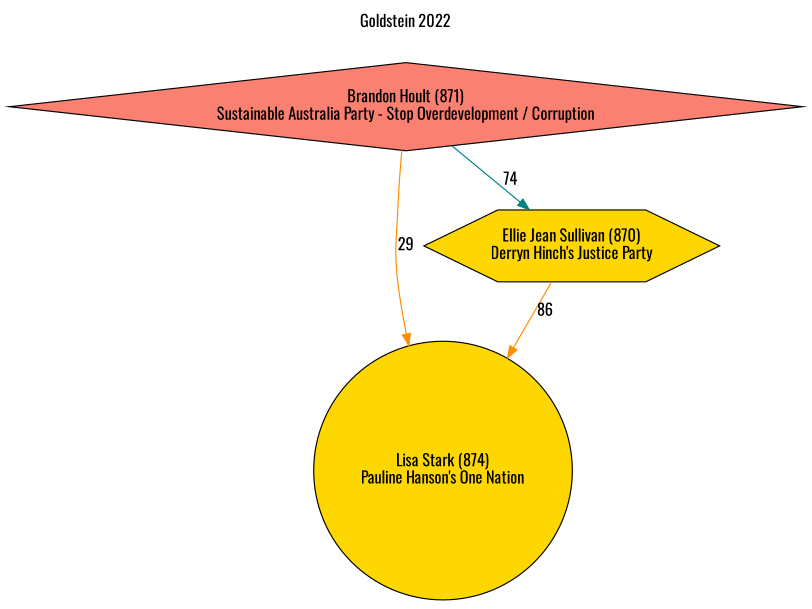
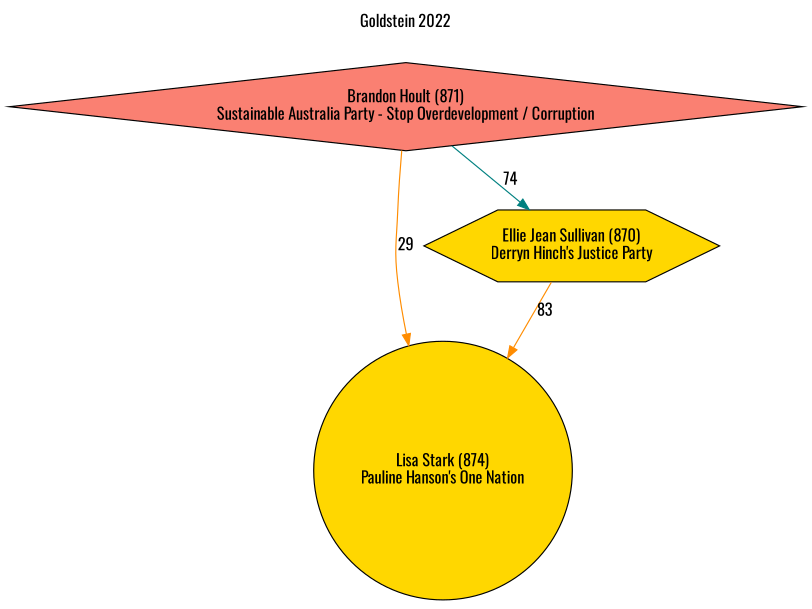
edge "Ellie Jean Sullivan (870) Derryn Hinch's Justice Party" -> "Lisa Stark (874) Pauline Hanson's One Nation": label "86" -> "83"
